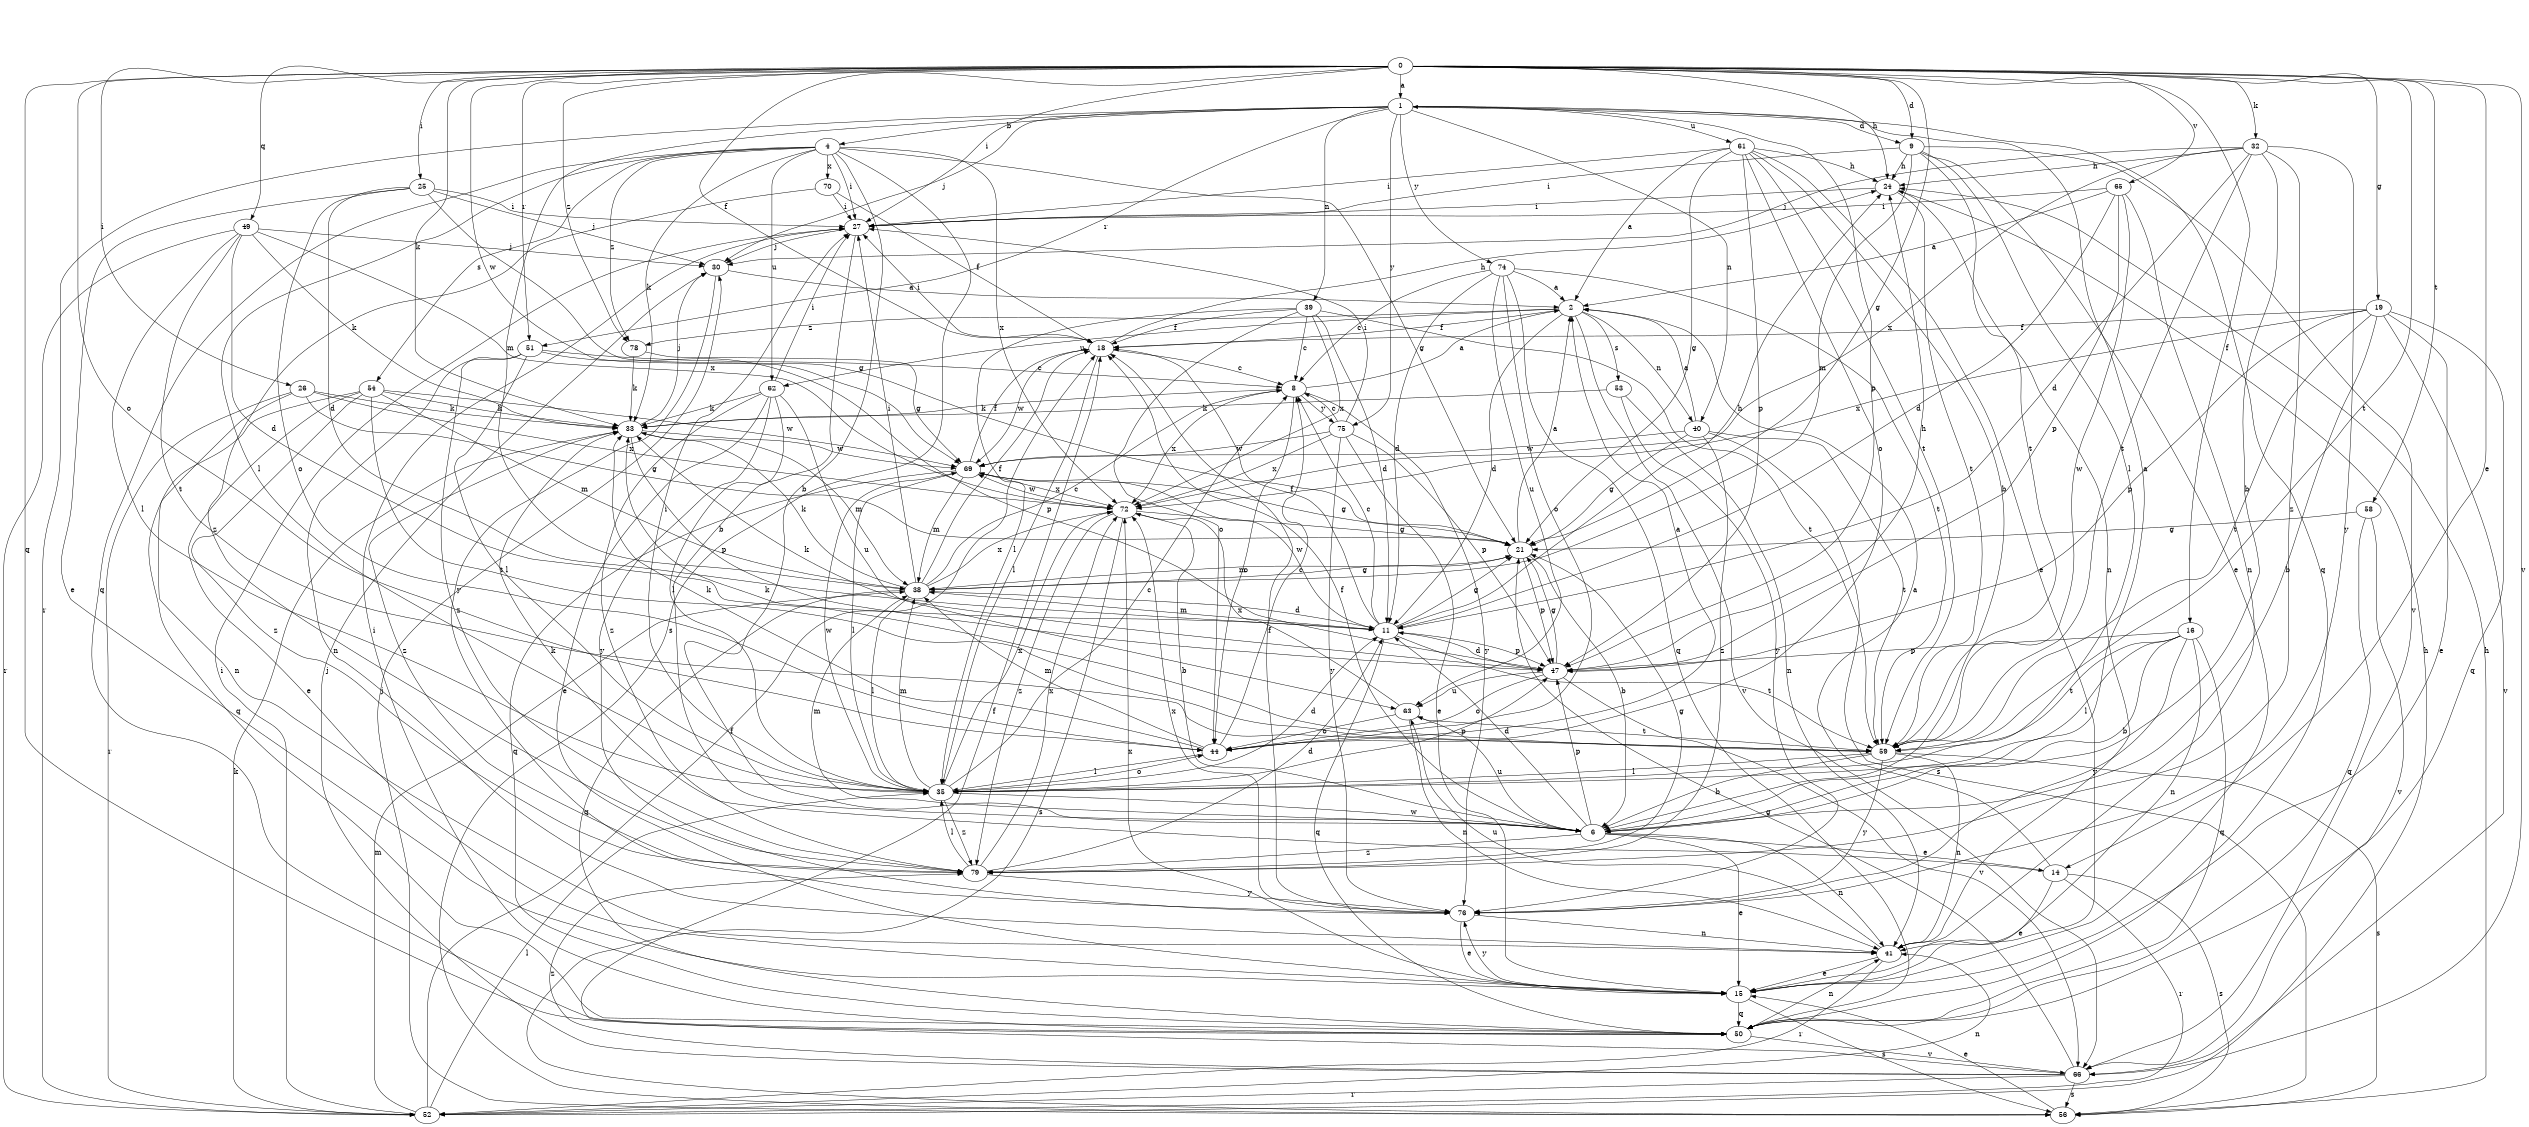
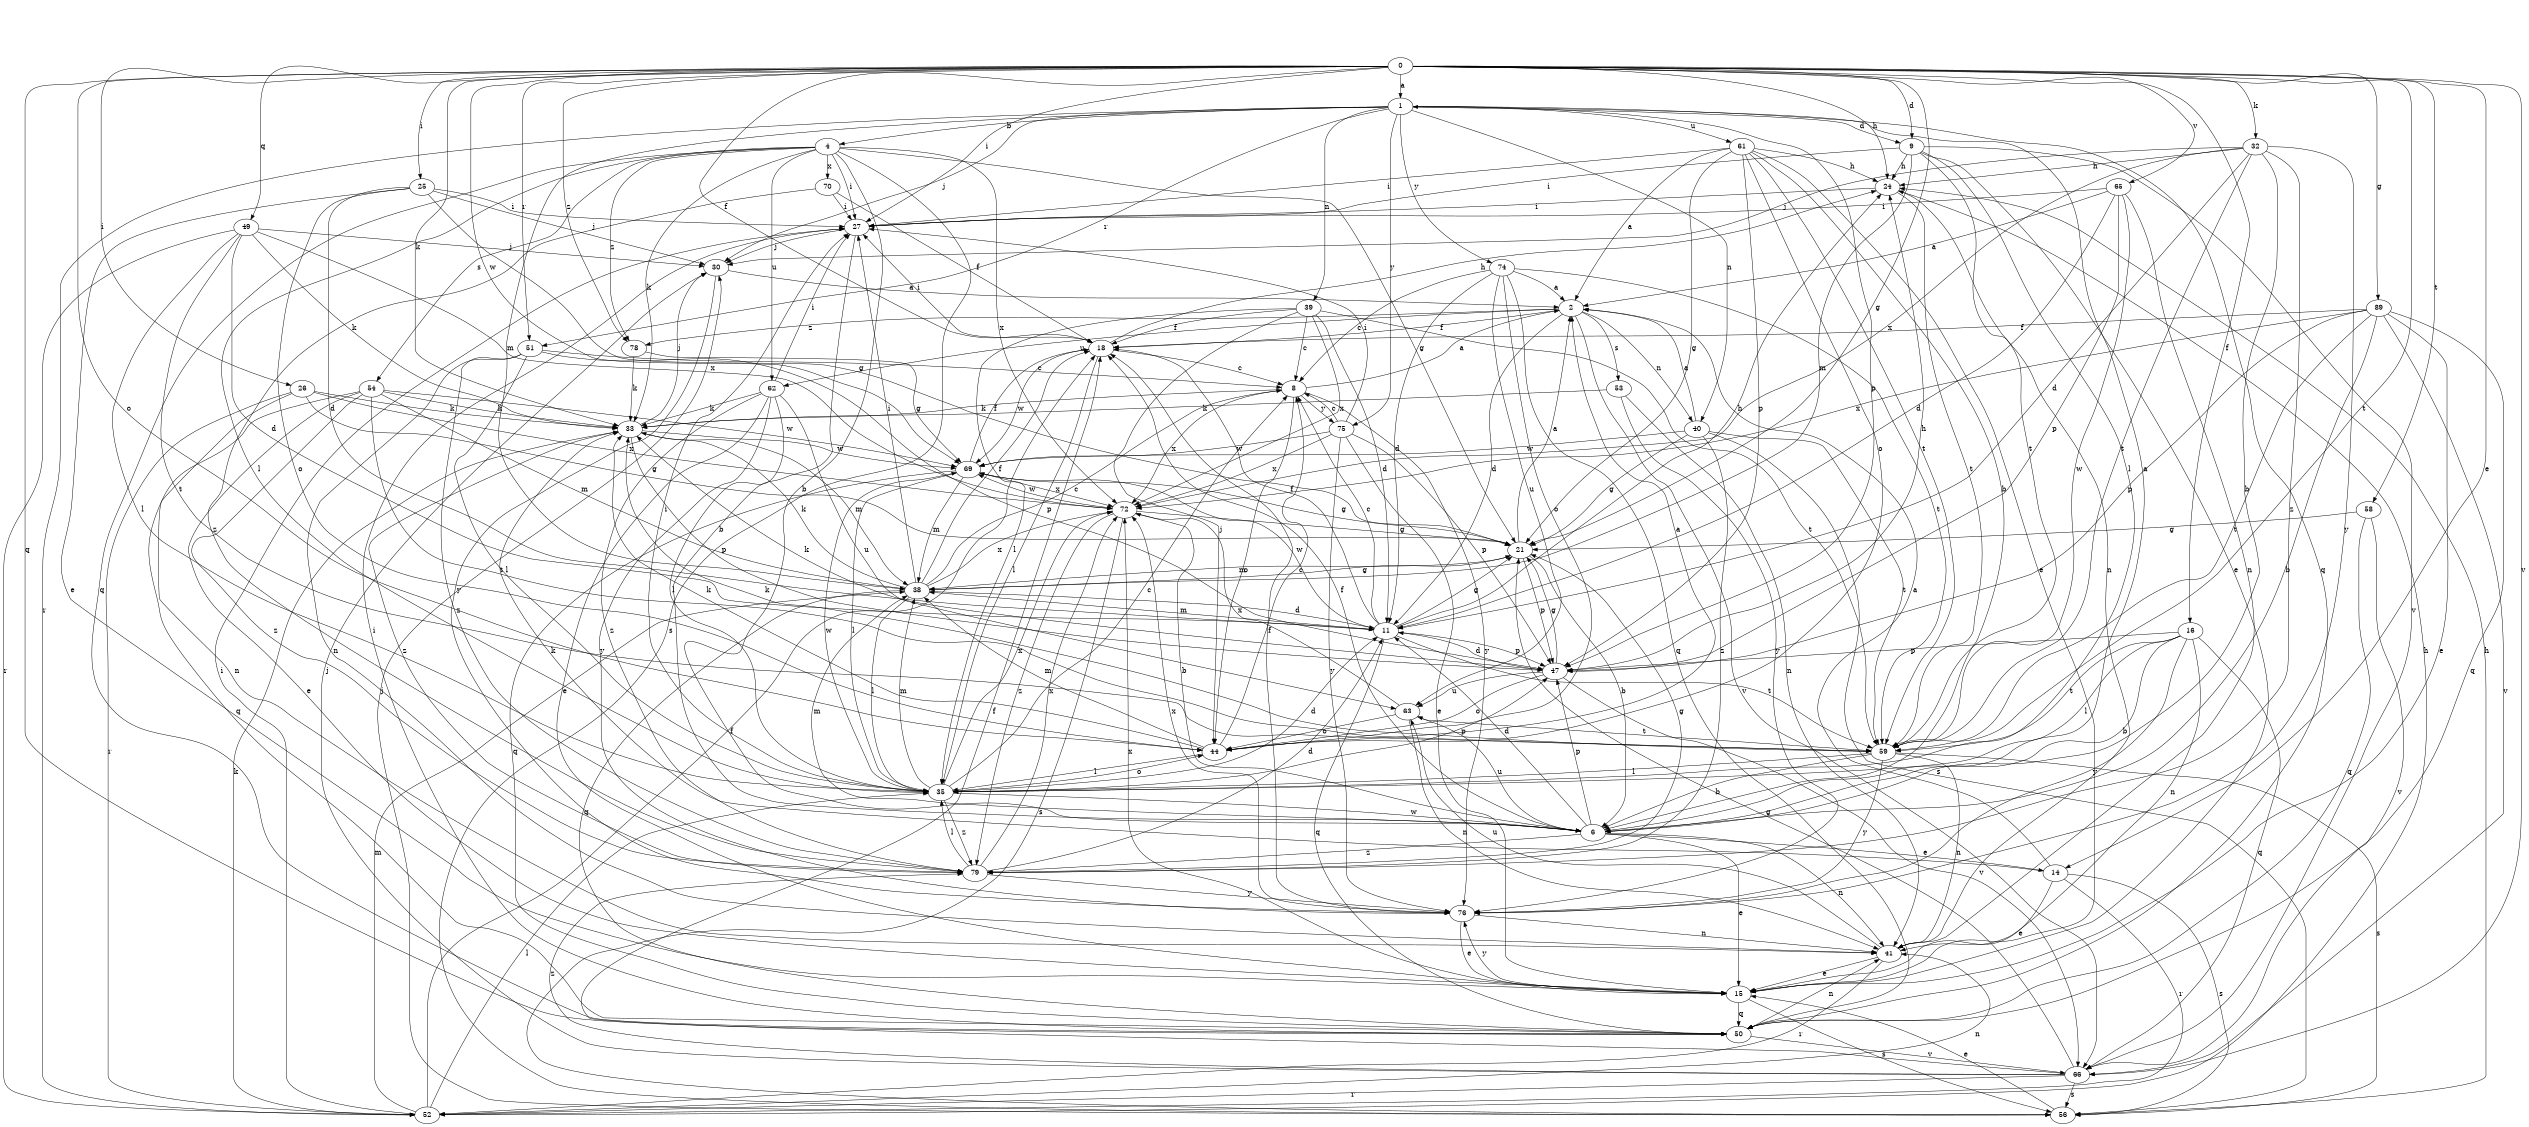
node "19": label "19" -> "89"
edge "39" -> "44": label "o" -> "j"
edge "16" -> "50": now "16" -> "66"
